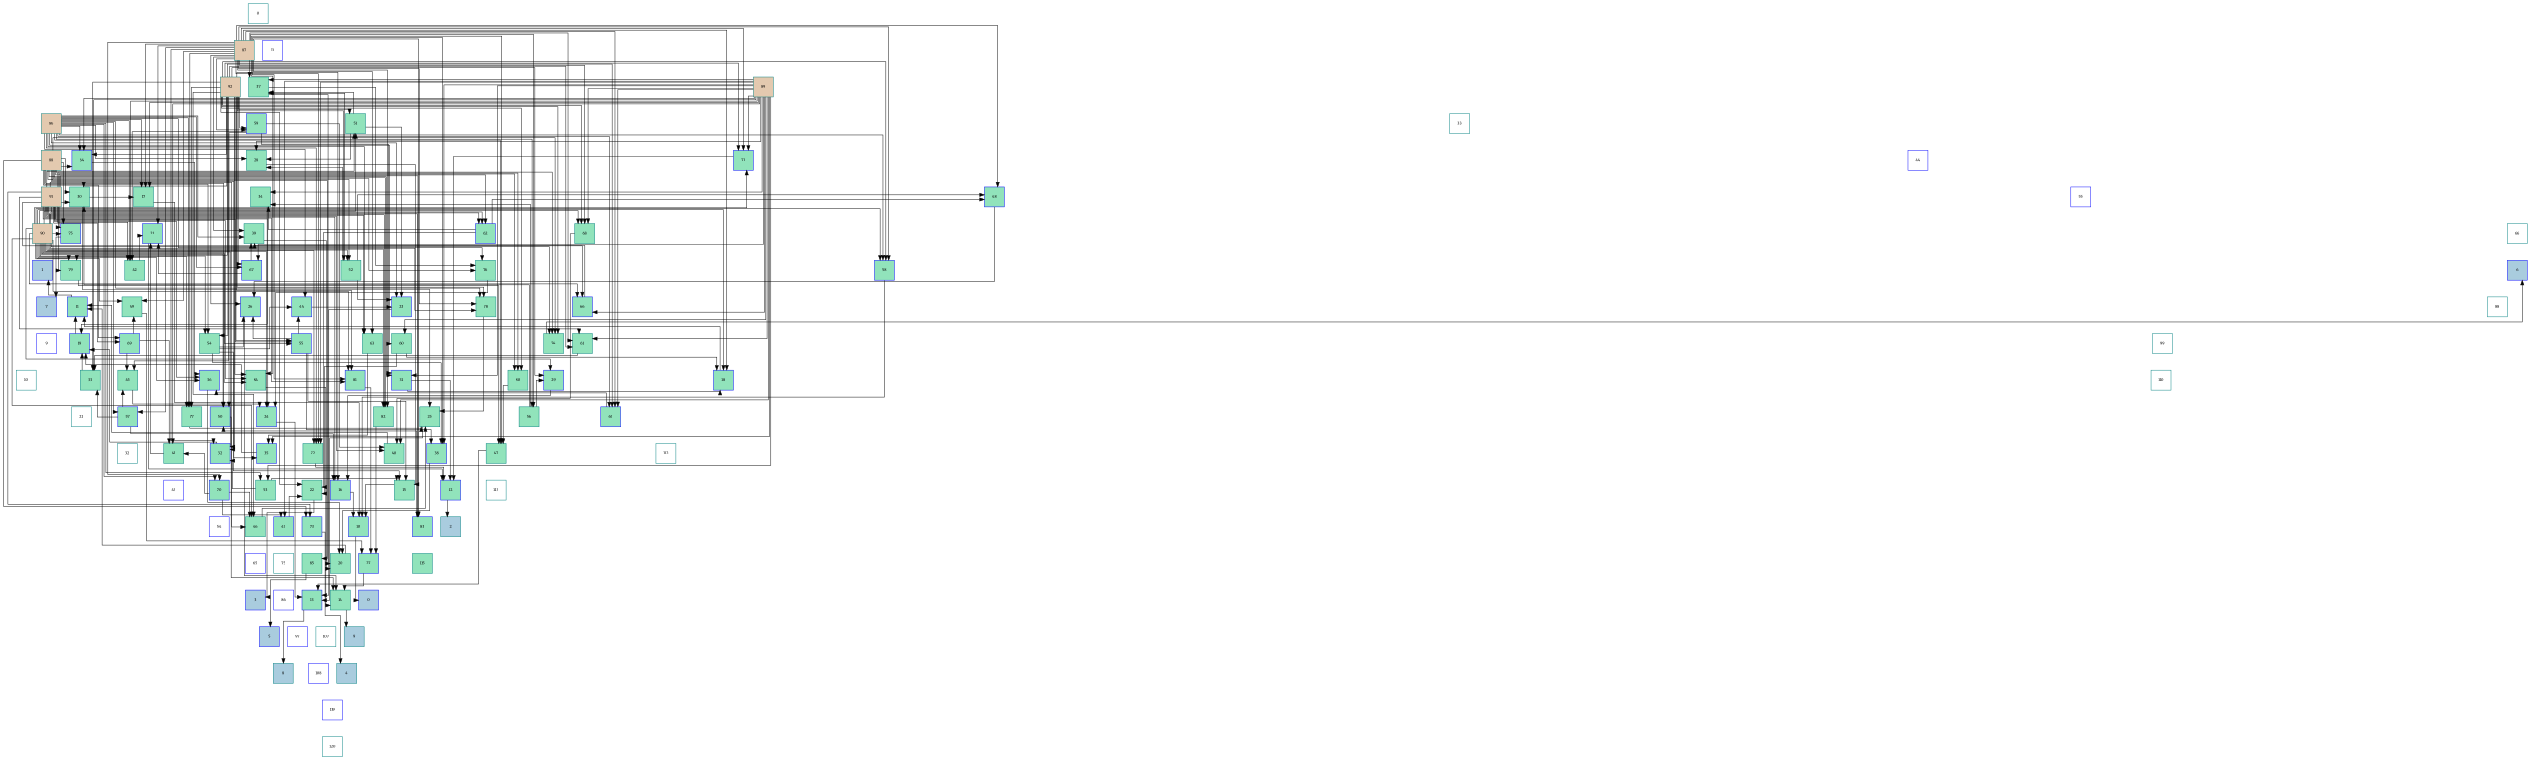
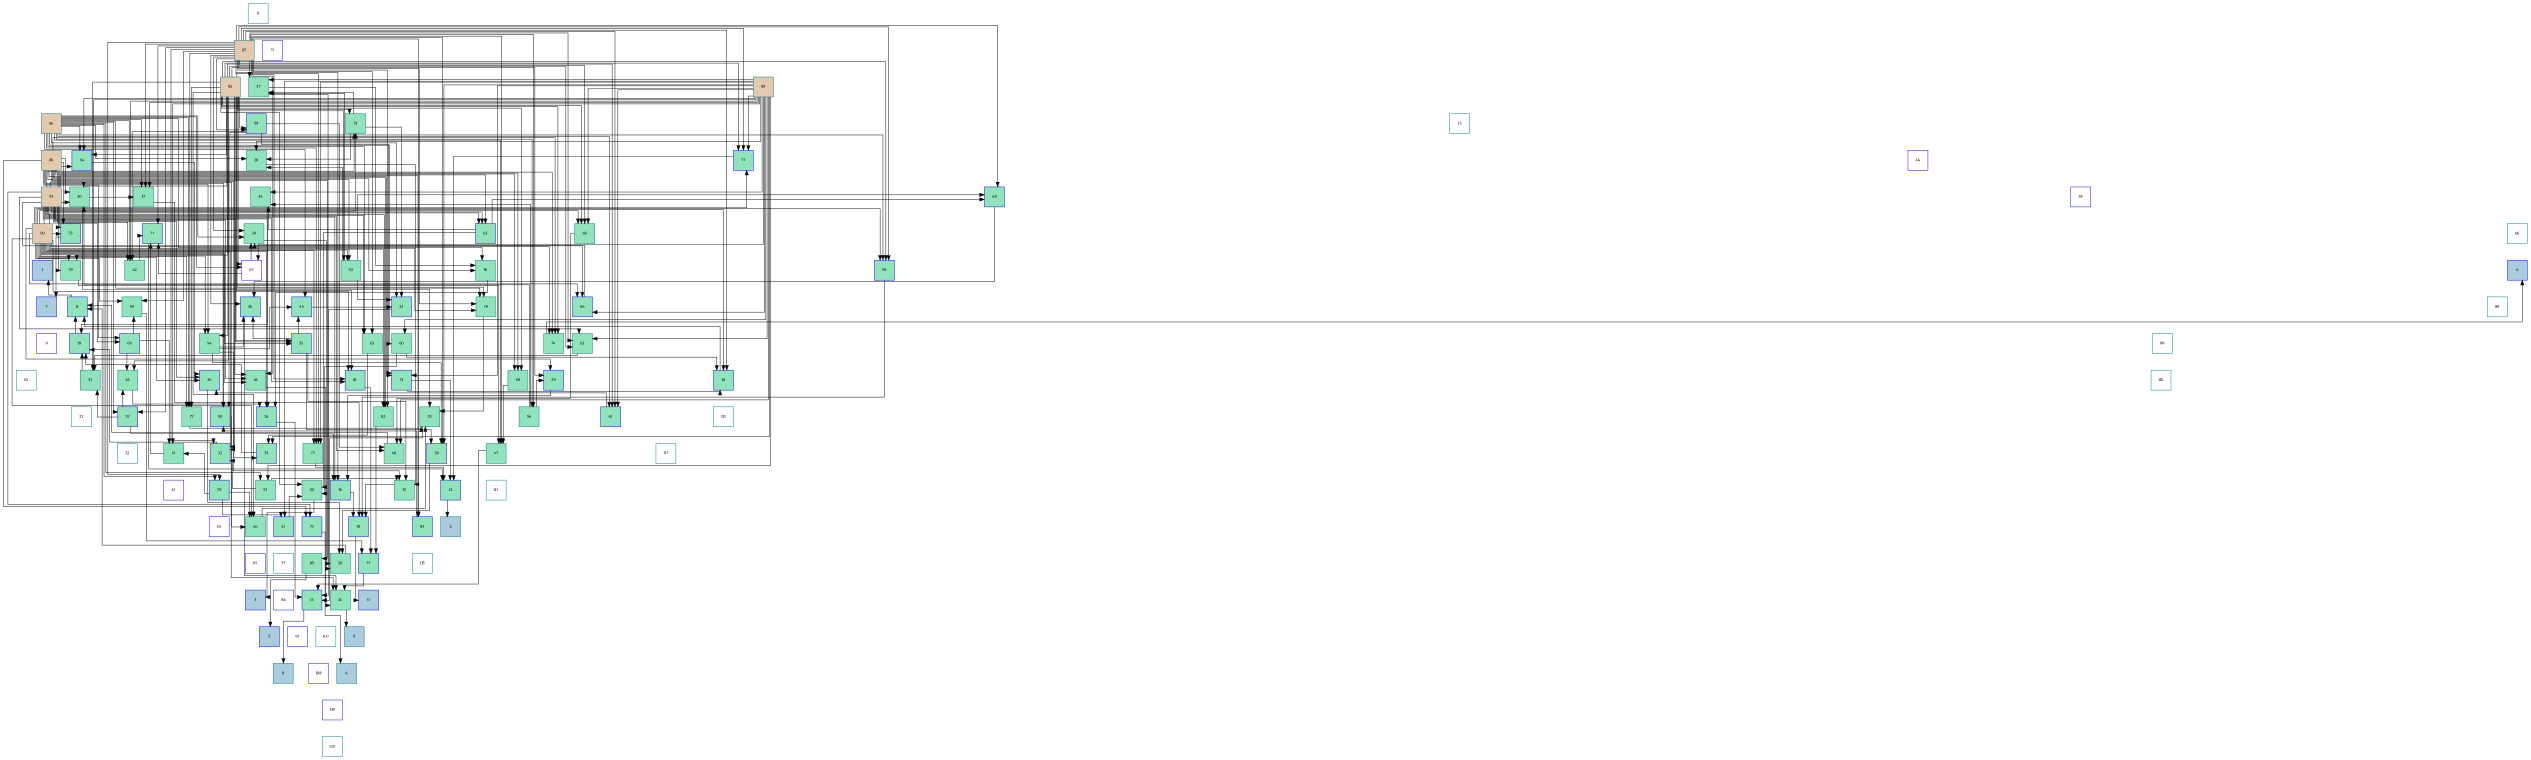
edge "90" -> "83": removed
node "67": fillcolor #91e3bb -> #ffffff
node "111": added
node "115": fillcolor #91e3bb -> #ffffff
